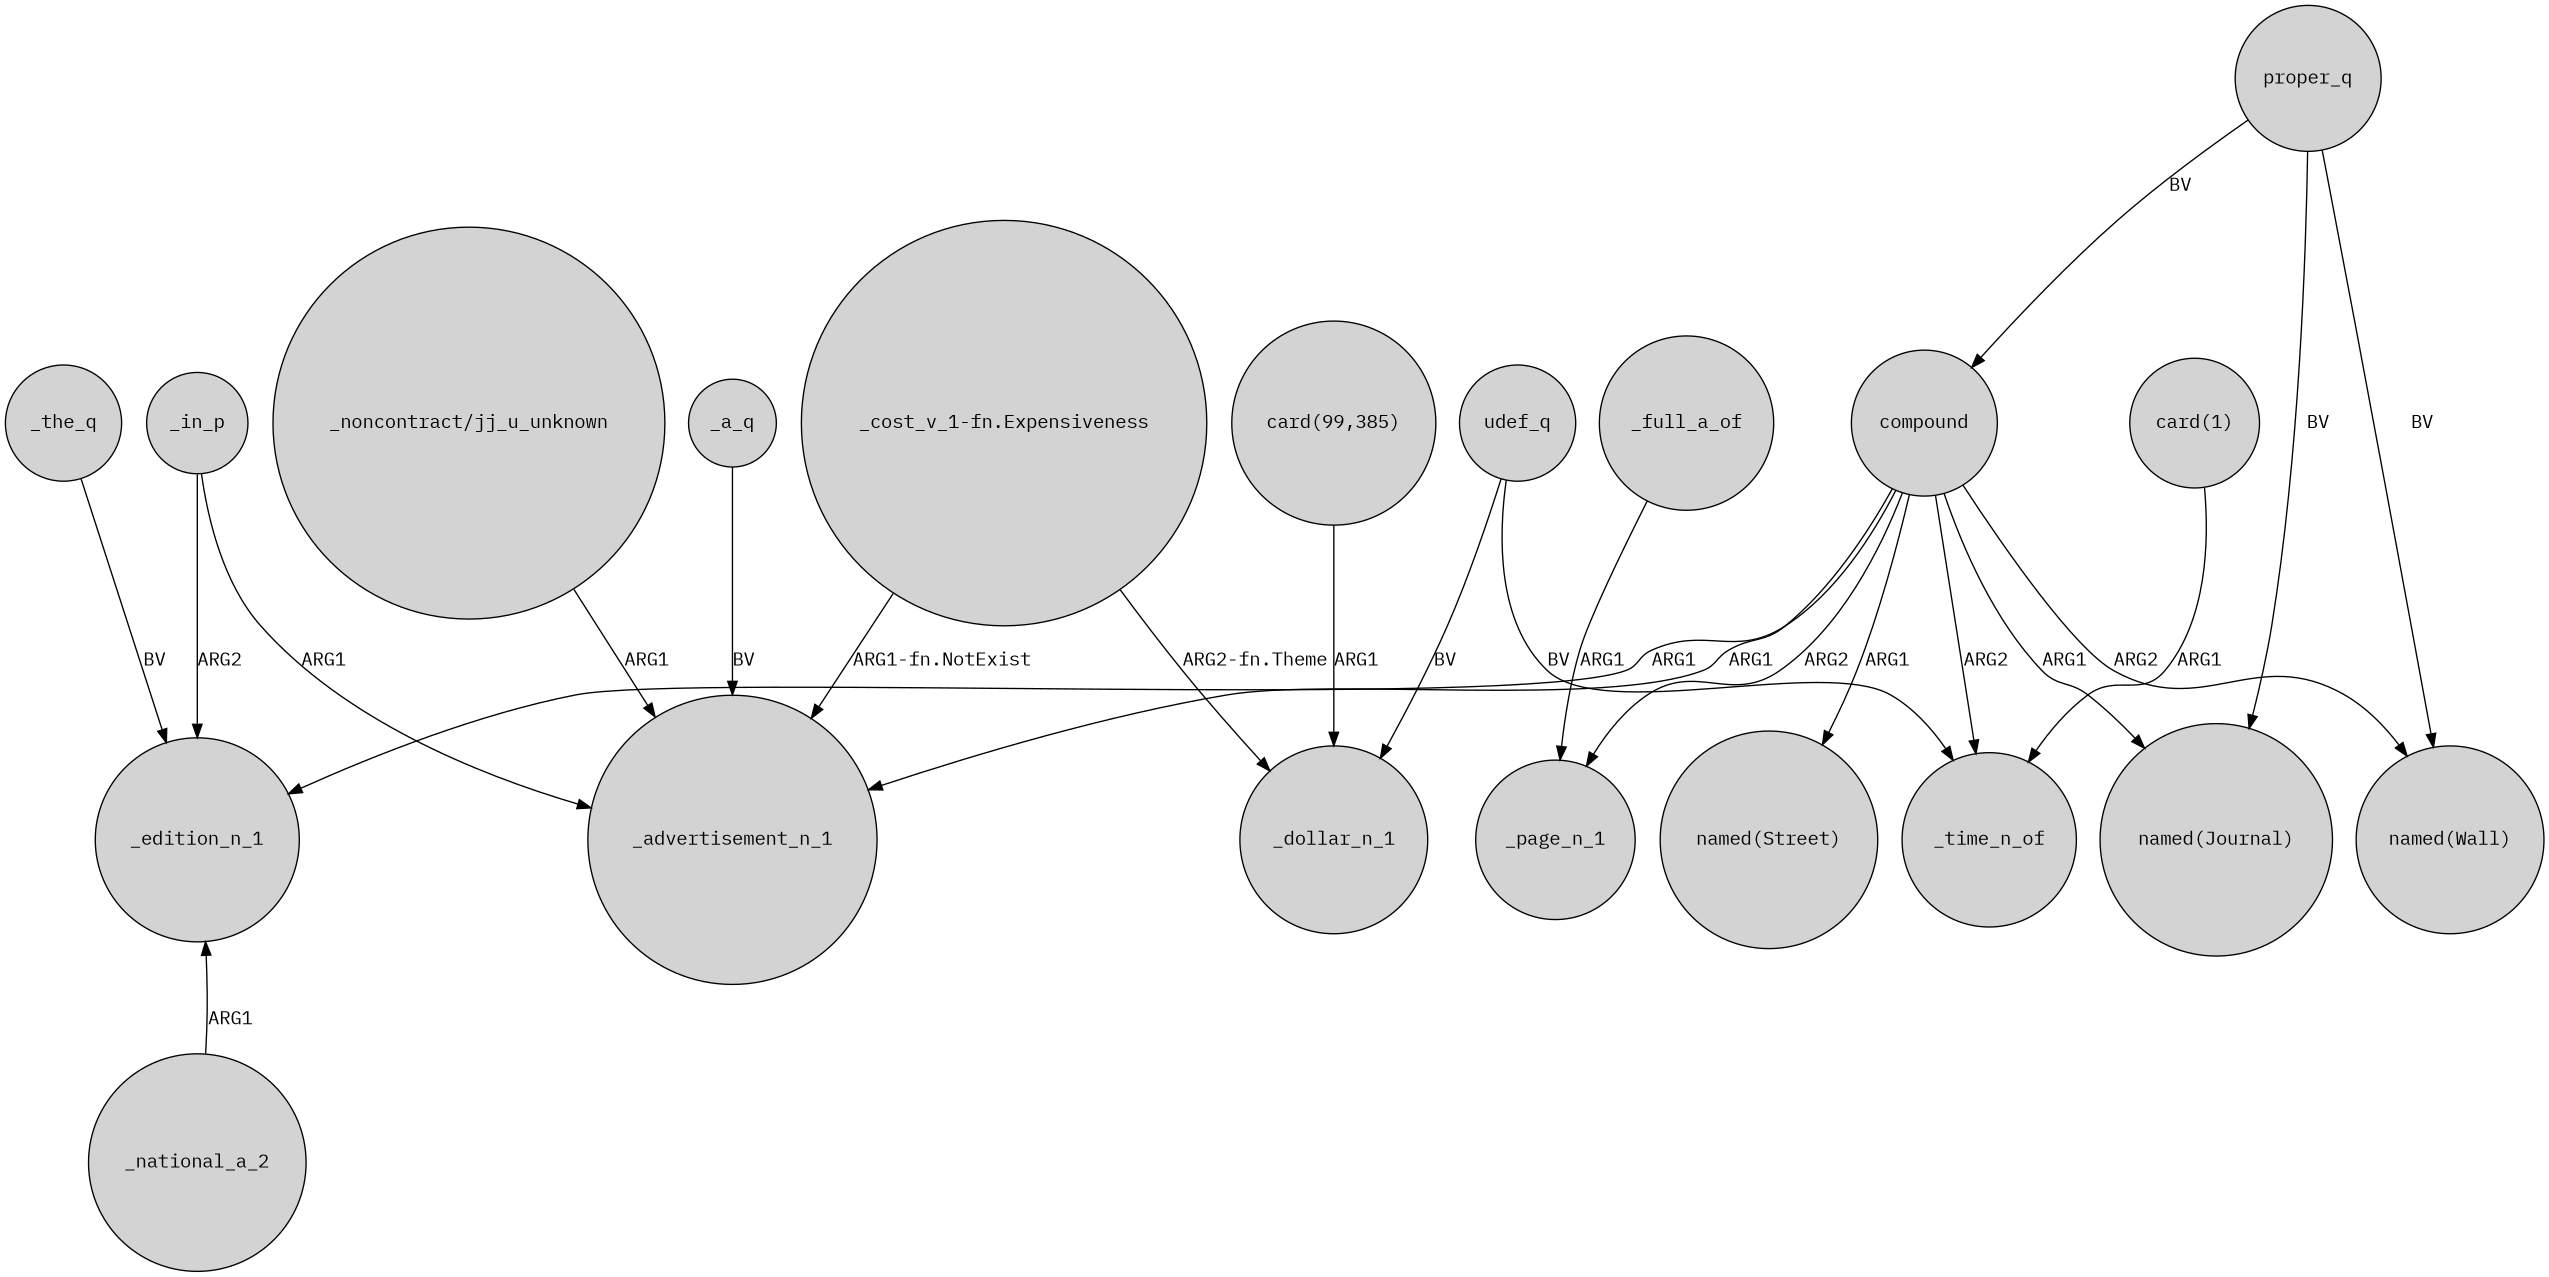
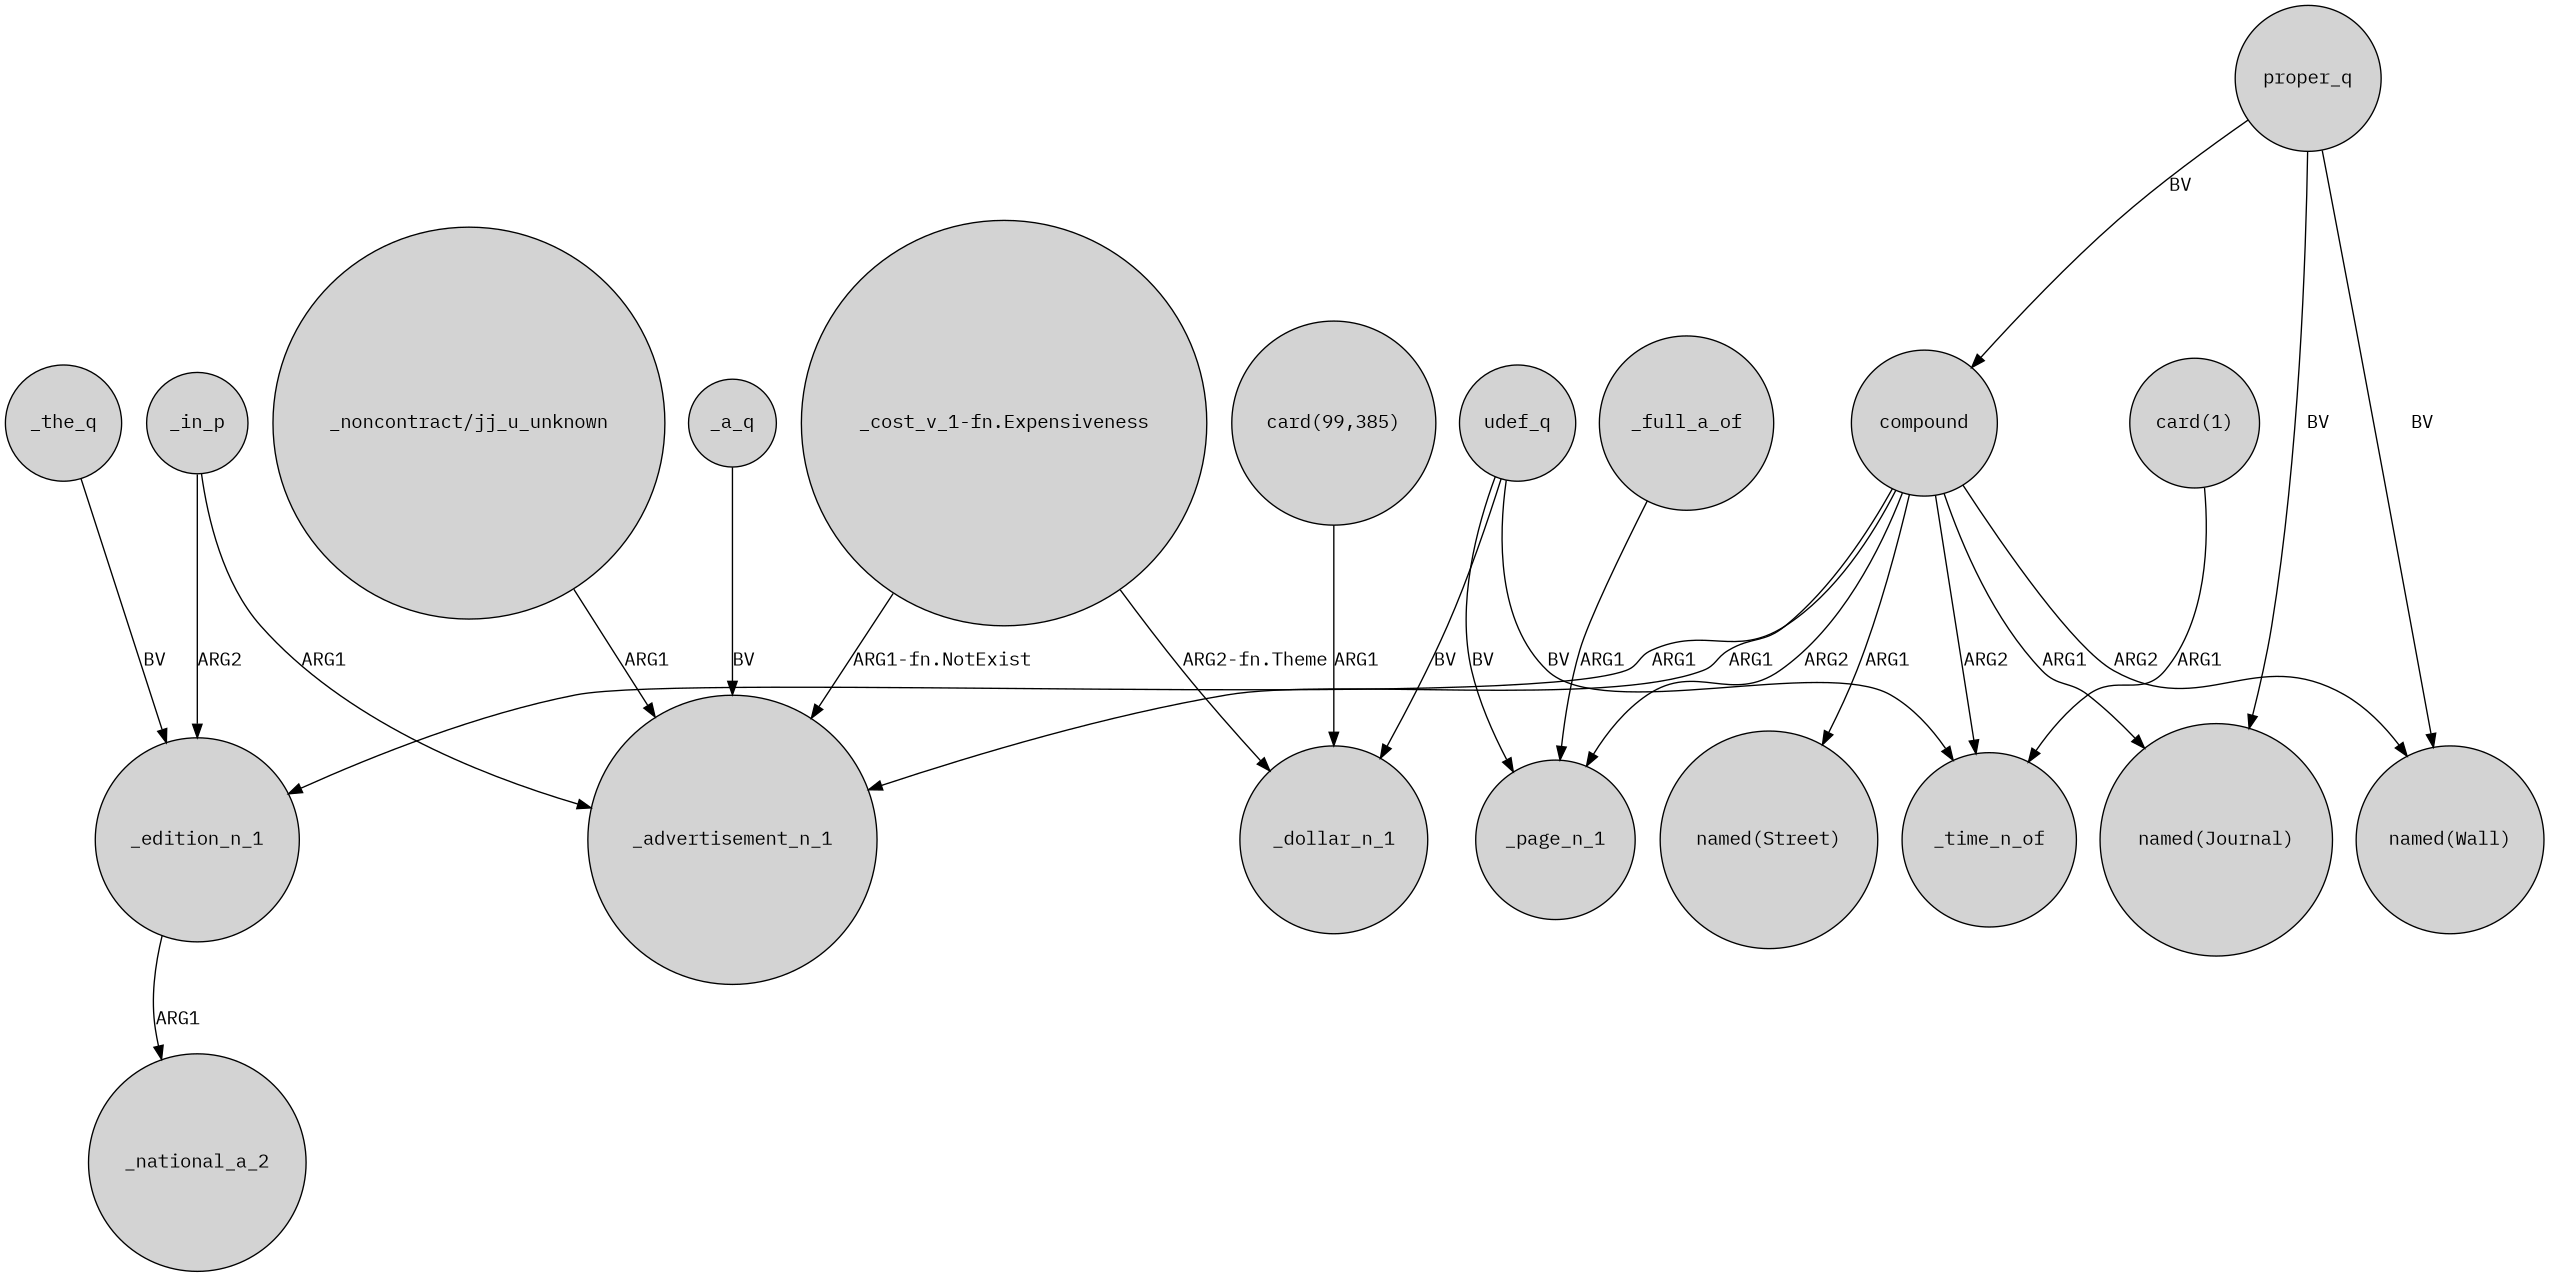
edge "udef_q" -> "_page_n_1": added, label "BV"
edge "_national_a_2" -> "_edition_n_1": reversed
